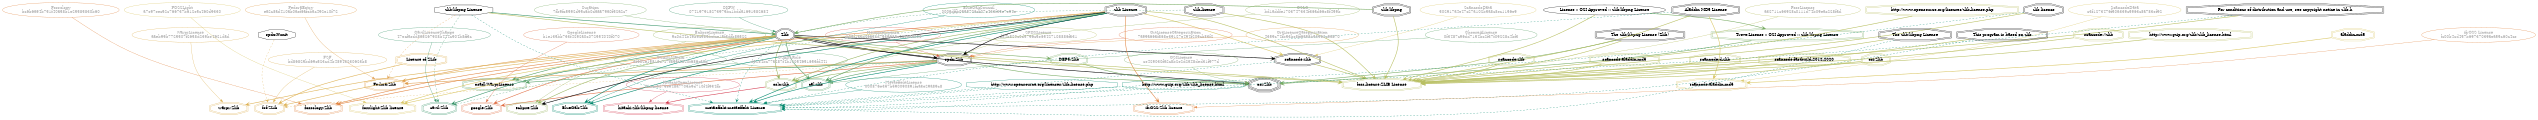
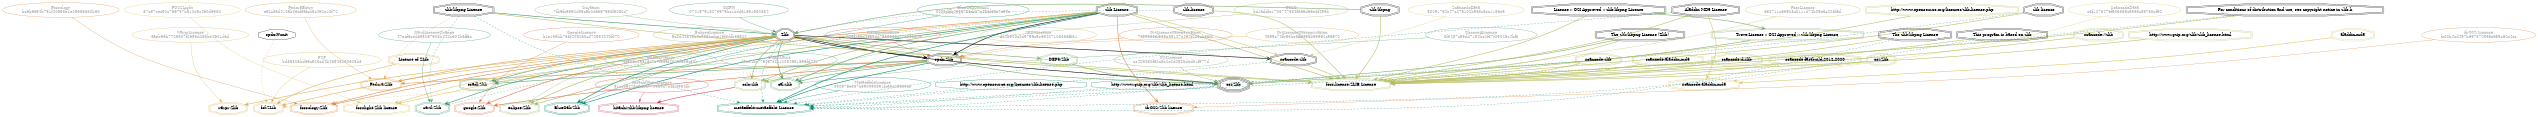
node "zlib/libpng License": shape octagon -> doubleoctagon
node "License :: OSI Approved :: zlib/libpng License": shape ellipse -> doubleoctagon
edge "zlib License" -> "eclipse:Zlib": color black -> #98b561
node "osadl:WarprLicense": label "osadl:WarprLicense" -> "osadl:Zlib"
